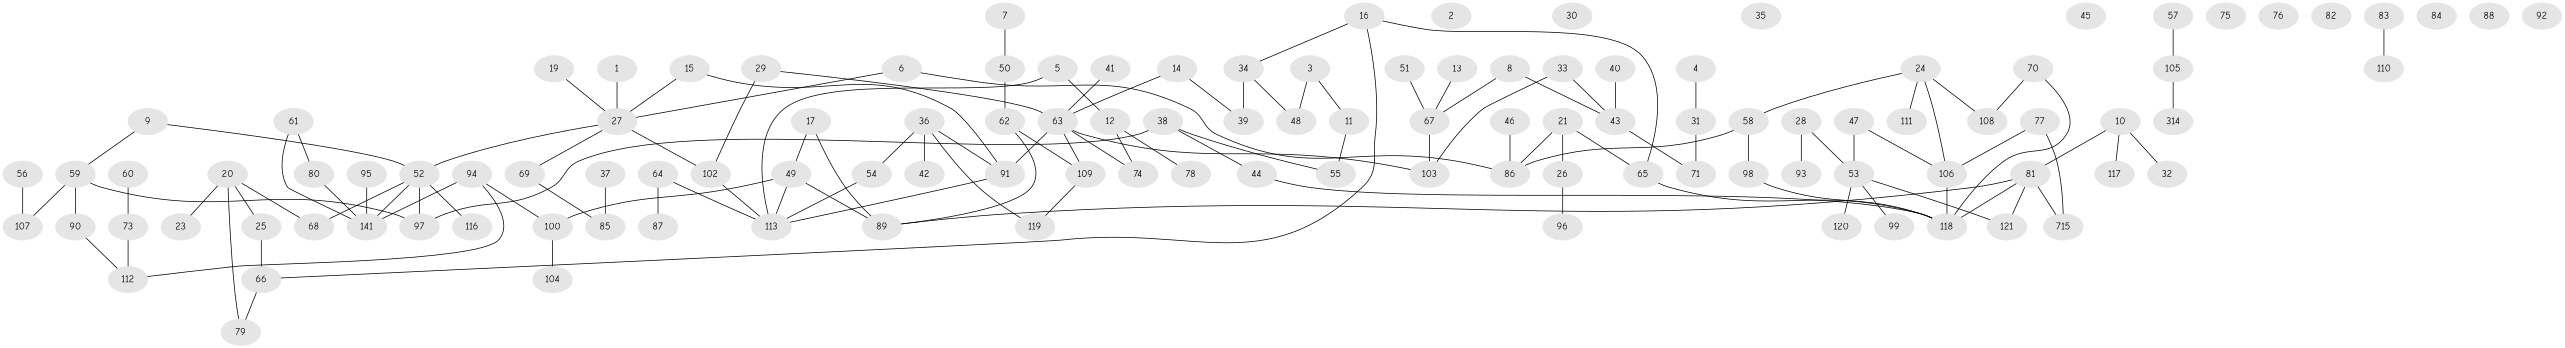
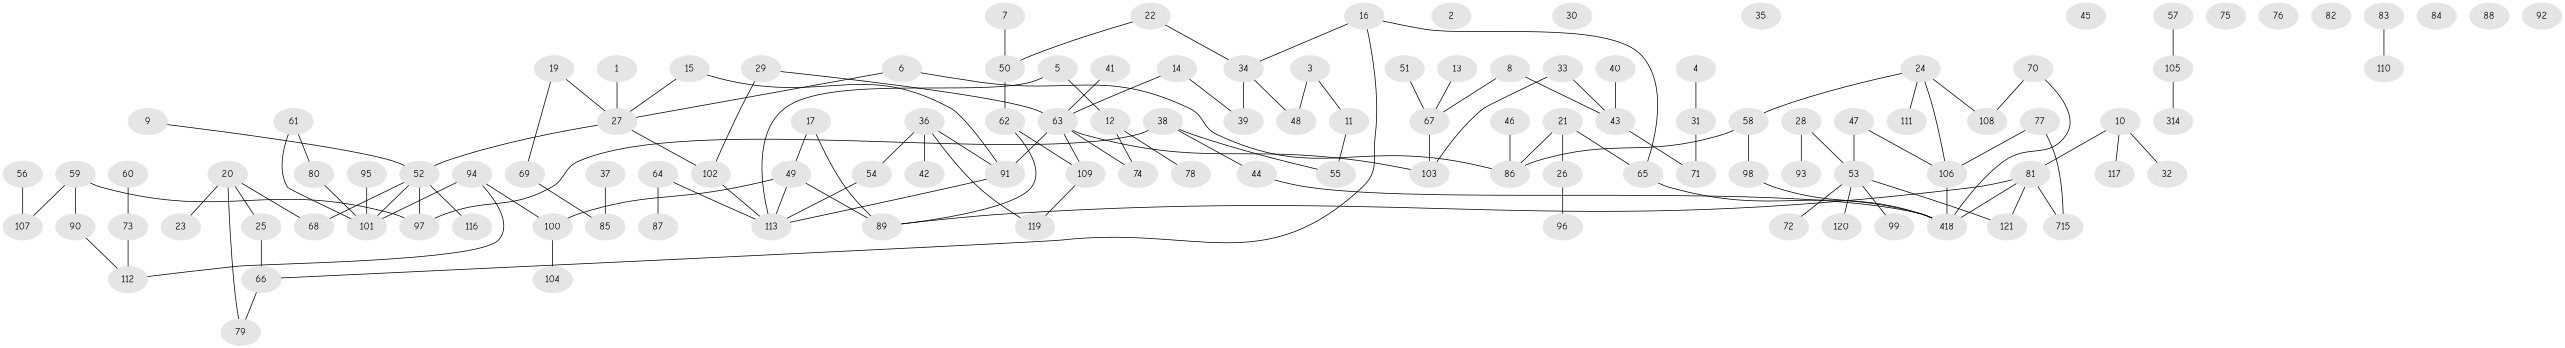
node "22": added
edge "9" -- "59": removed
edge "27" -- "69": now "19" -- "69"
node "141": label "141" -> "101"
node "72": added
node "118": label "118" -> "418"
